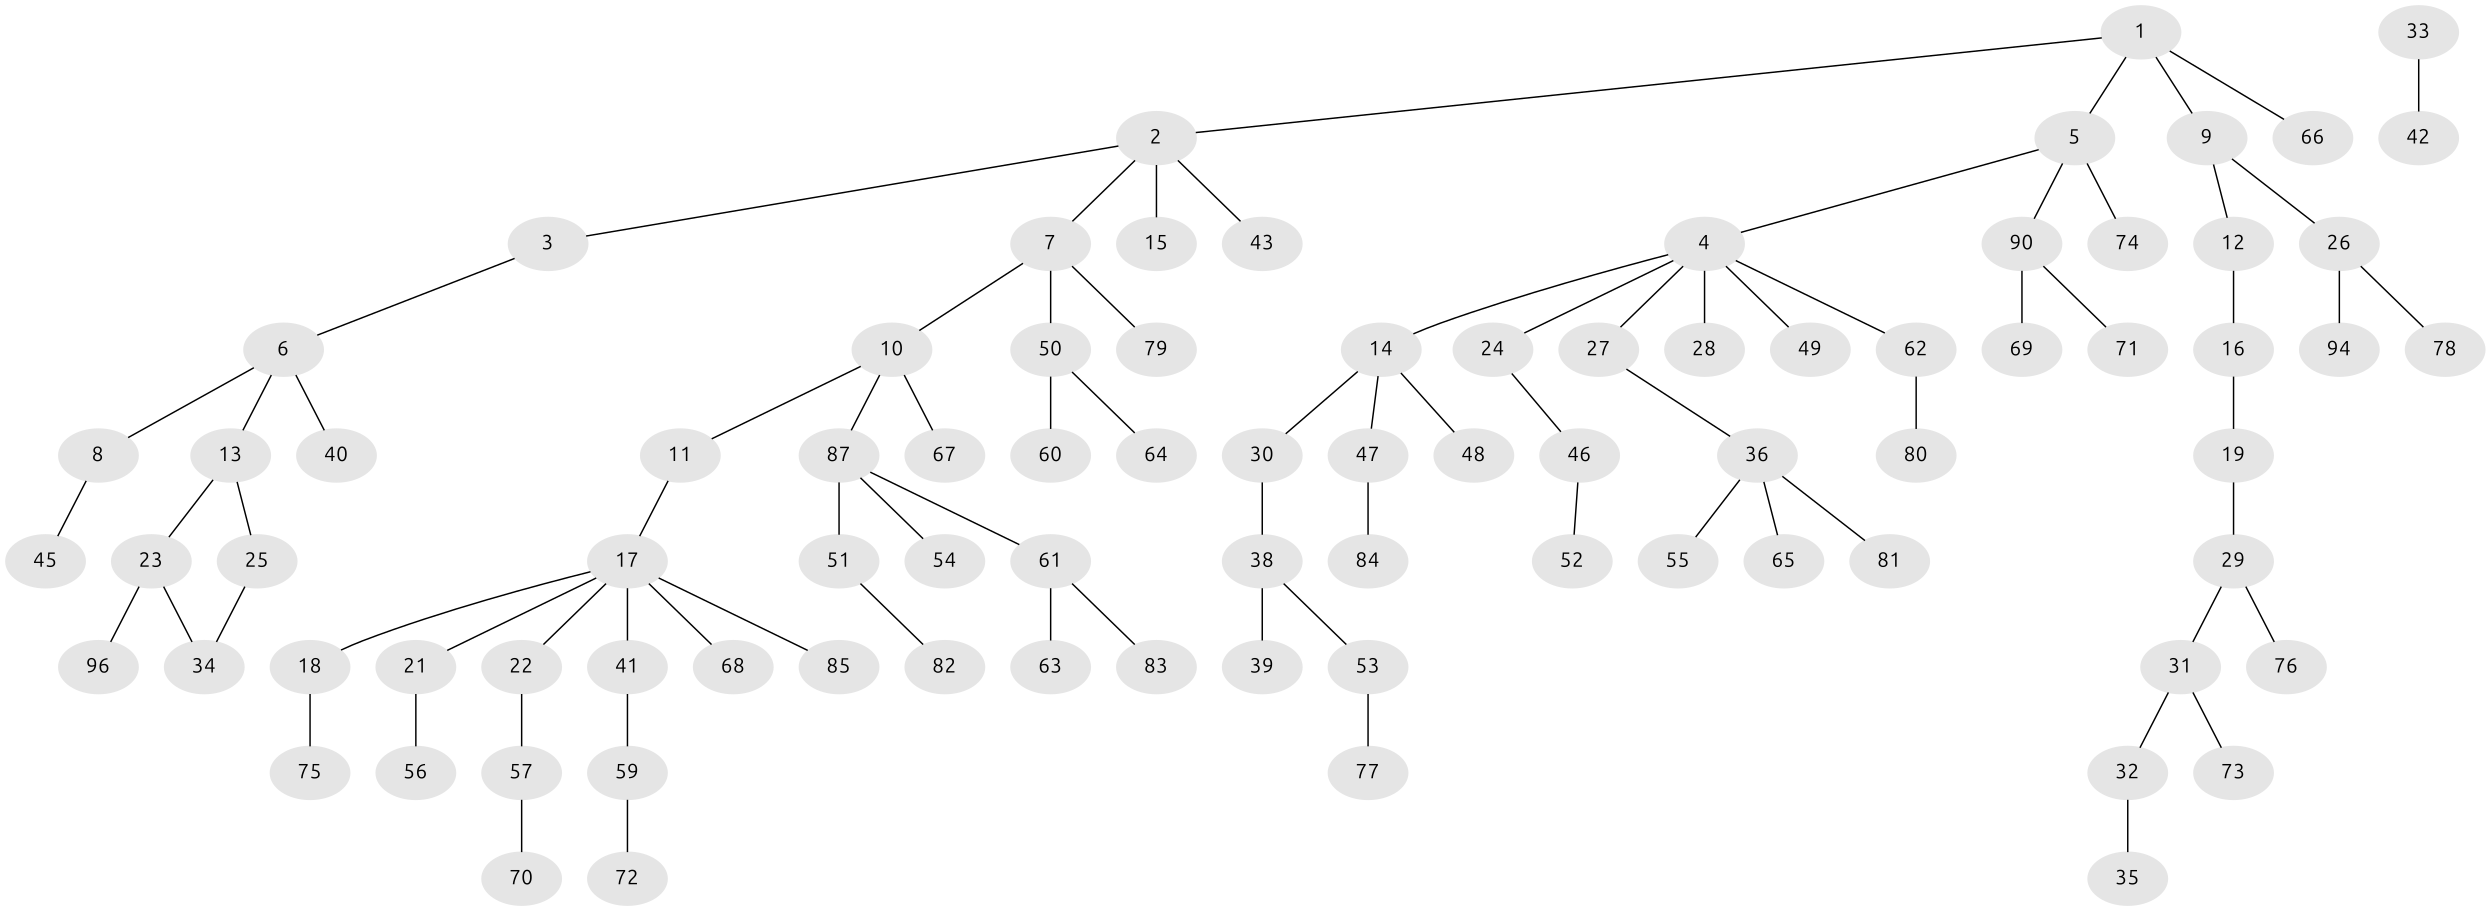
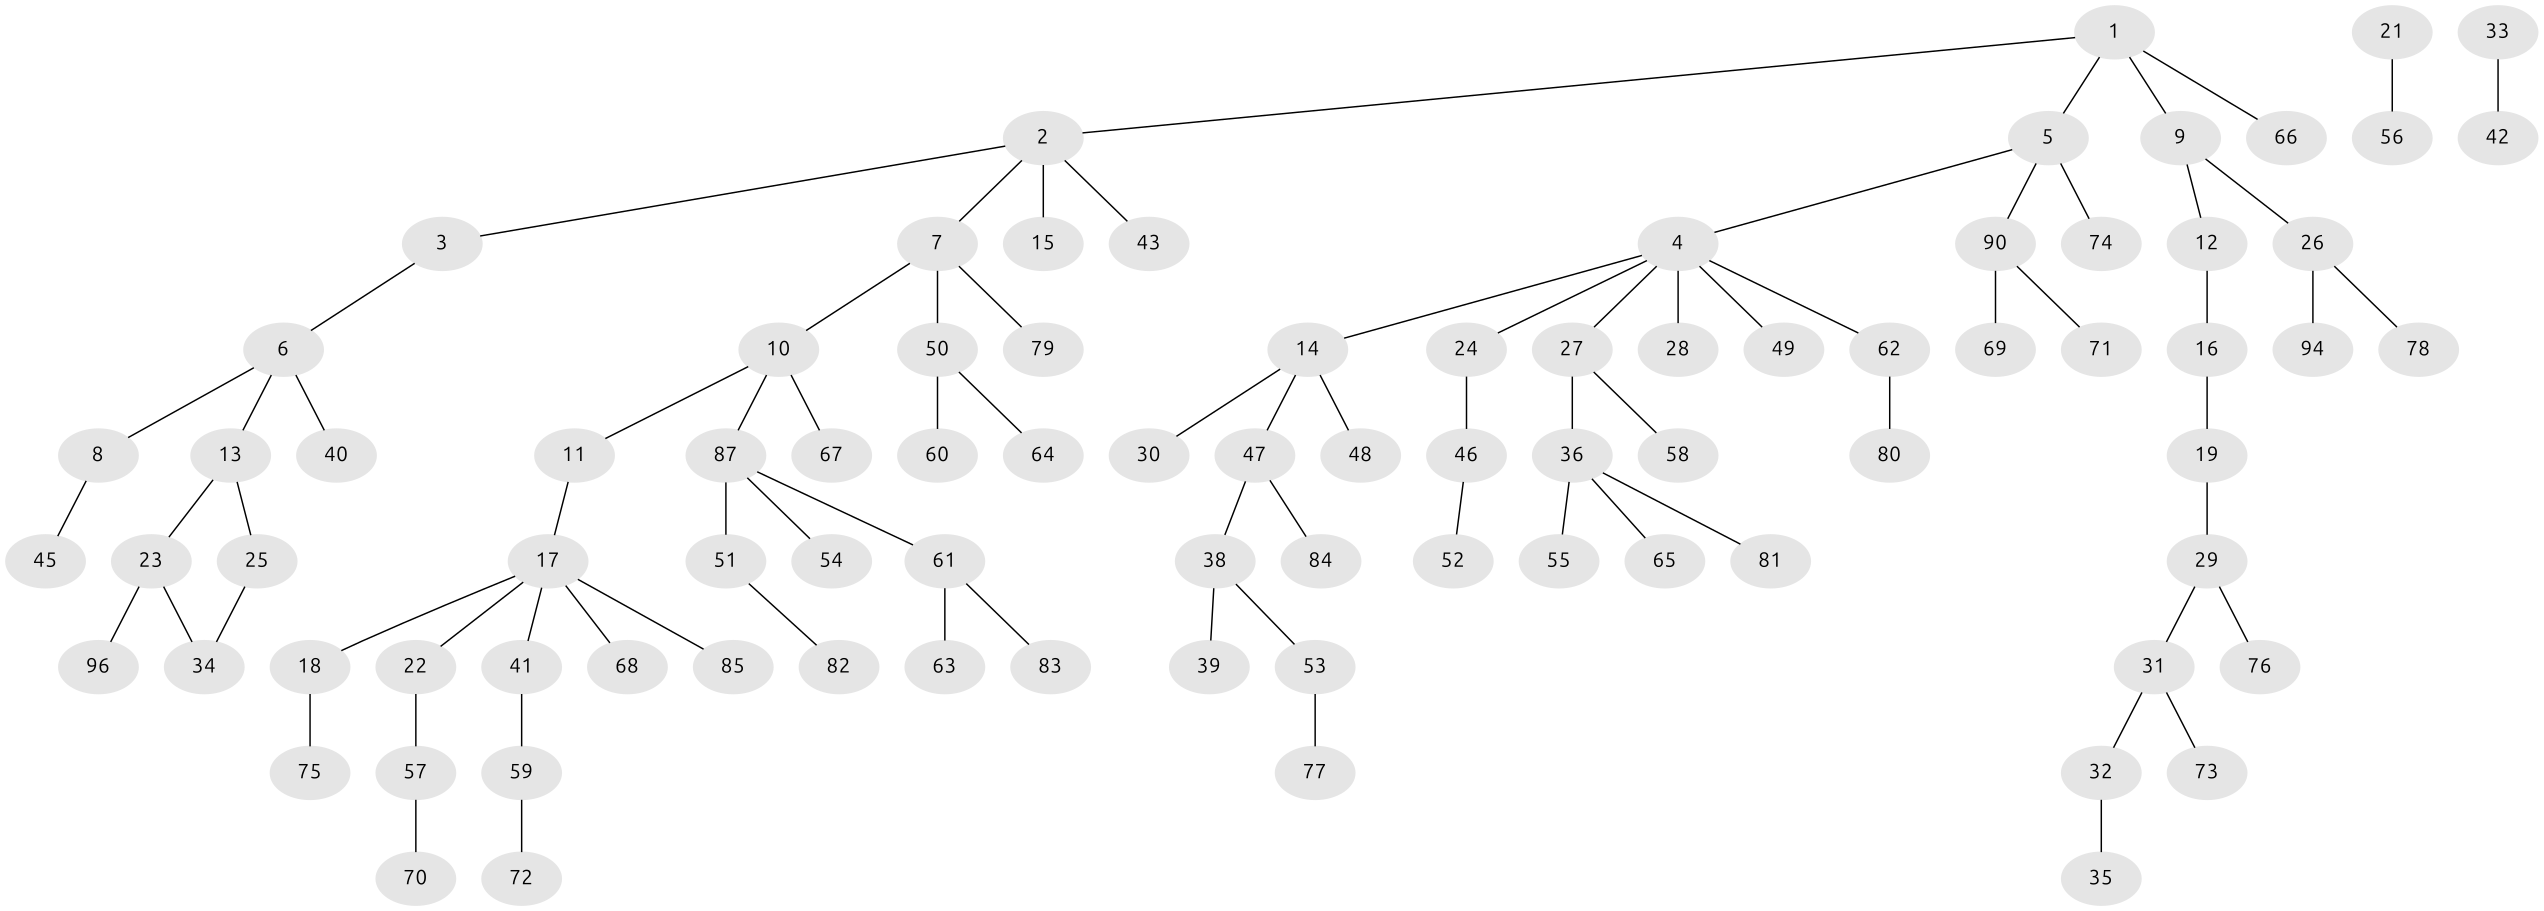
node "58": added
edge "30" -- "38": now "47" -- "38"
edge "17" -- "21": removed
